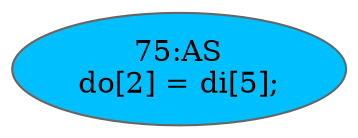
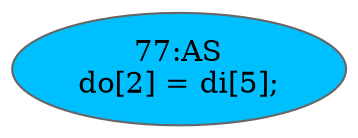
node "75:AS do[2] = di[5];": label "75:AS do[2] = di[5];" -> "77:AS do[2] = di[5];"
